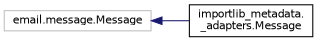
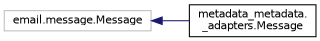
node "importlib_metadata. _adapters.Message": label "importlib_metadata. _adapters.Message" -> "metadata_metadata. _adapters.Message"
